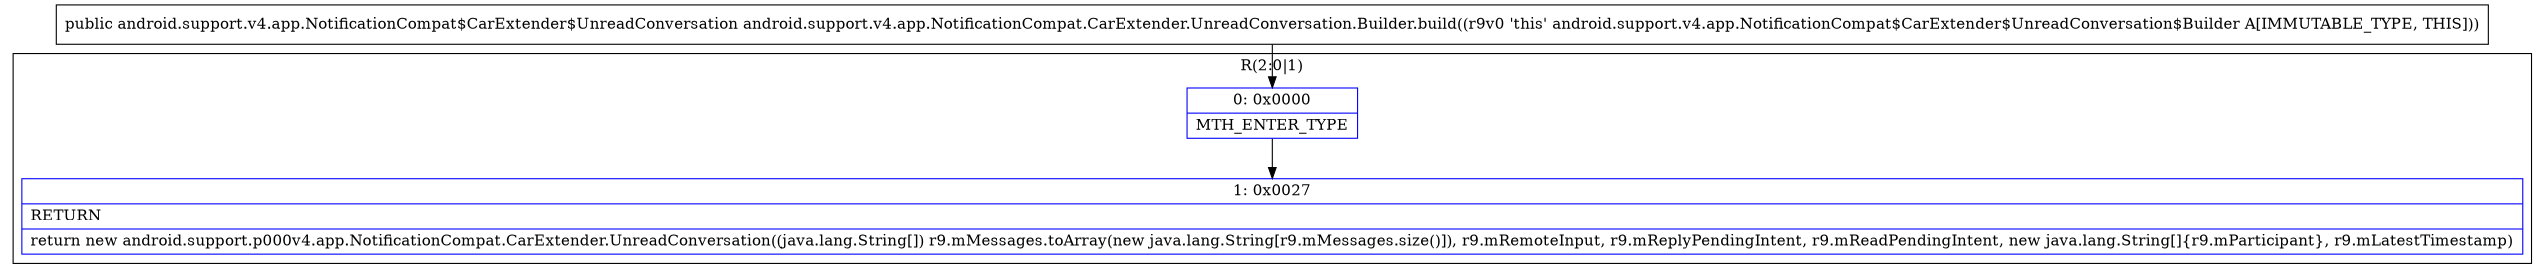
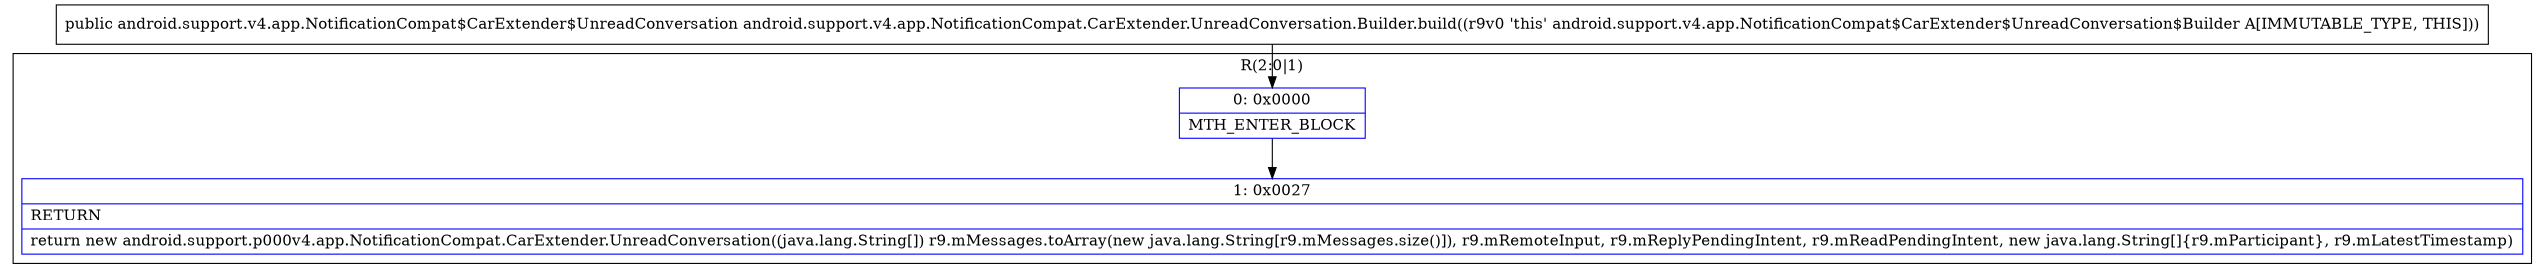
node "0: 0x0000": text "MTH_ENTER_TYPE" -> "MTH_ENTER_BLOCK"
